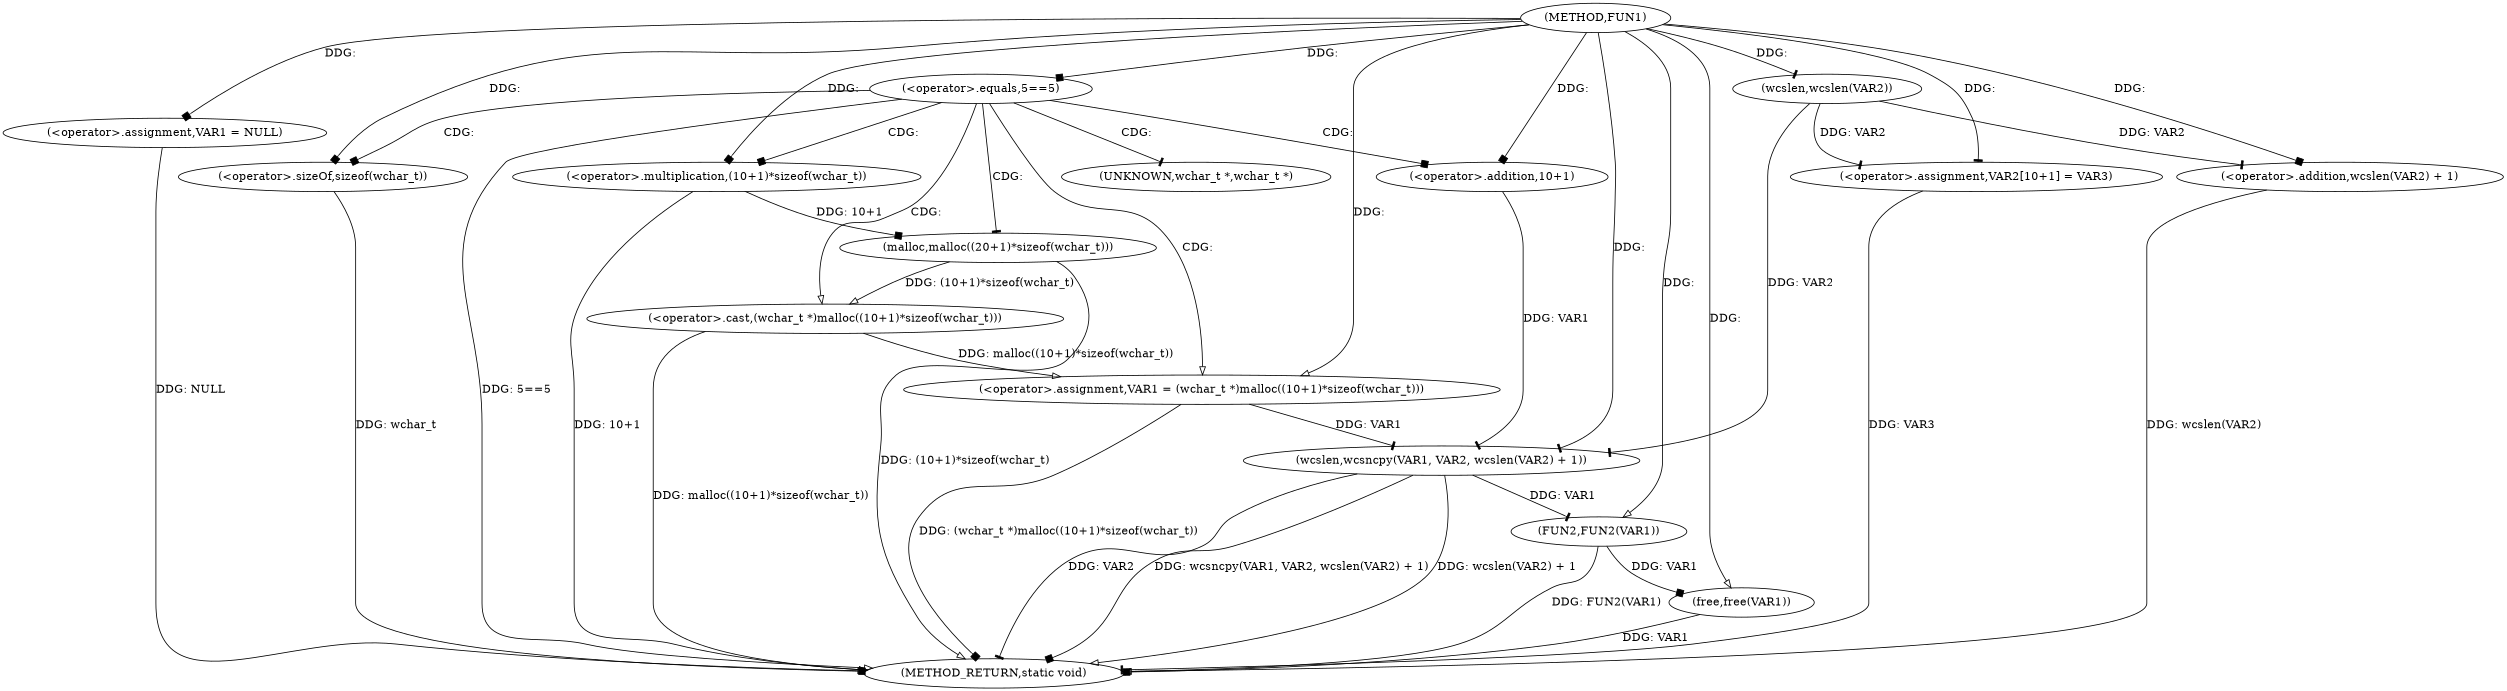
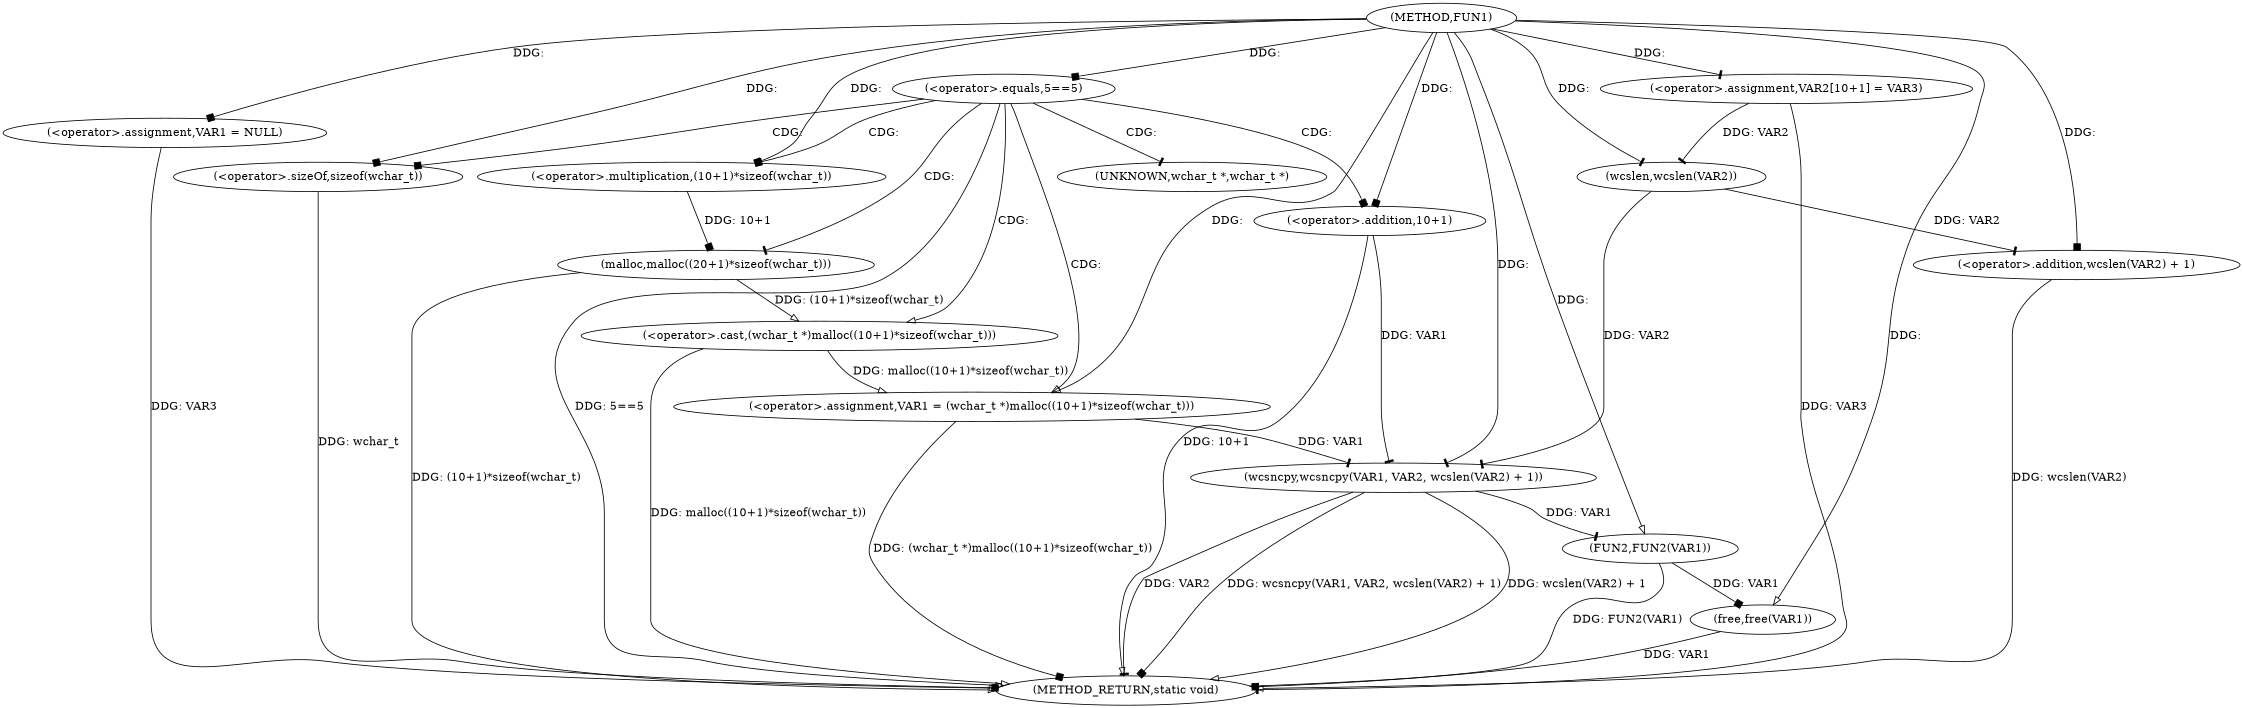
edge "(wcslen,wcslen(VAR2))" -> "(<operator>.assignment,VAR2[10+1] = VAR3)": reversed
edge "(<operator>.assignment,VAR1 = NULL)" -> "(METHOD_RETURN,static void)": label "DDG: NULL" -> "DDG: VAR3"
node "(wcslen,wcsncpy(VAR1, VAR2, wcslen(VAR2) + 1))": label "(wcslen,wcsncpy(VAR1, VAR2, wcslen(VAR2) + 1))" -> "(wcsncpy,wcsncpy(VAR1, VAR2, wcslen(VAR2) + 1))"
edge "(<operator>.multiplication,(10+1)*sizeof(wchar_t))" -> "(METHOD_RETURN,static void)": now "(<operator>.addition,10+1)" -> "(METHOD_RETURN,static void)"
